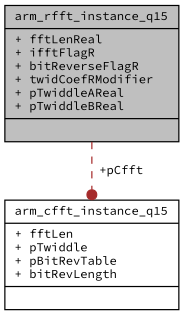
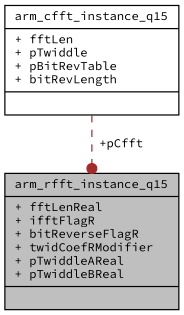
edge "arm_rfft_instance_q15" -> "arm_cfft_instance_q15": reversed
